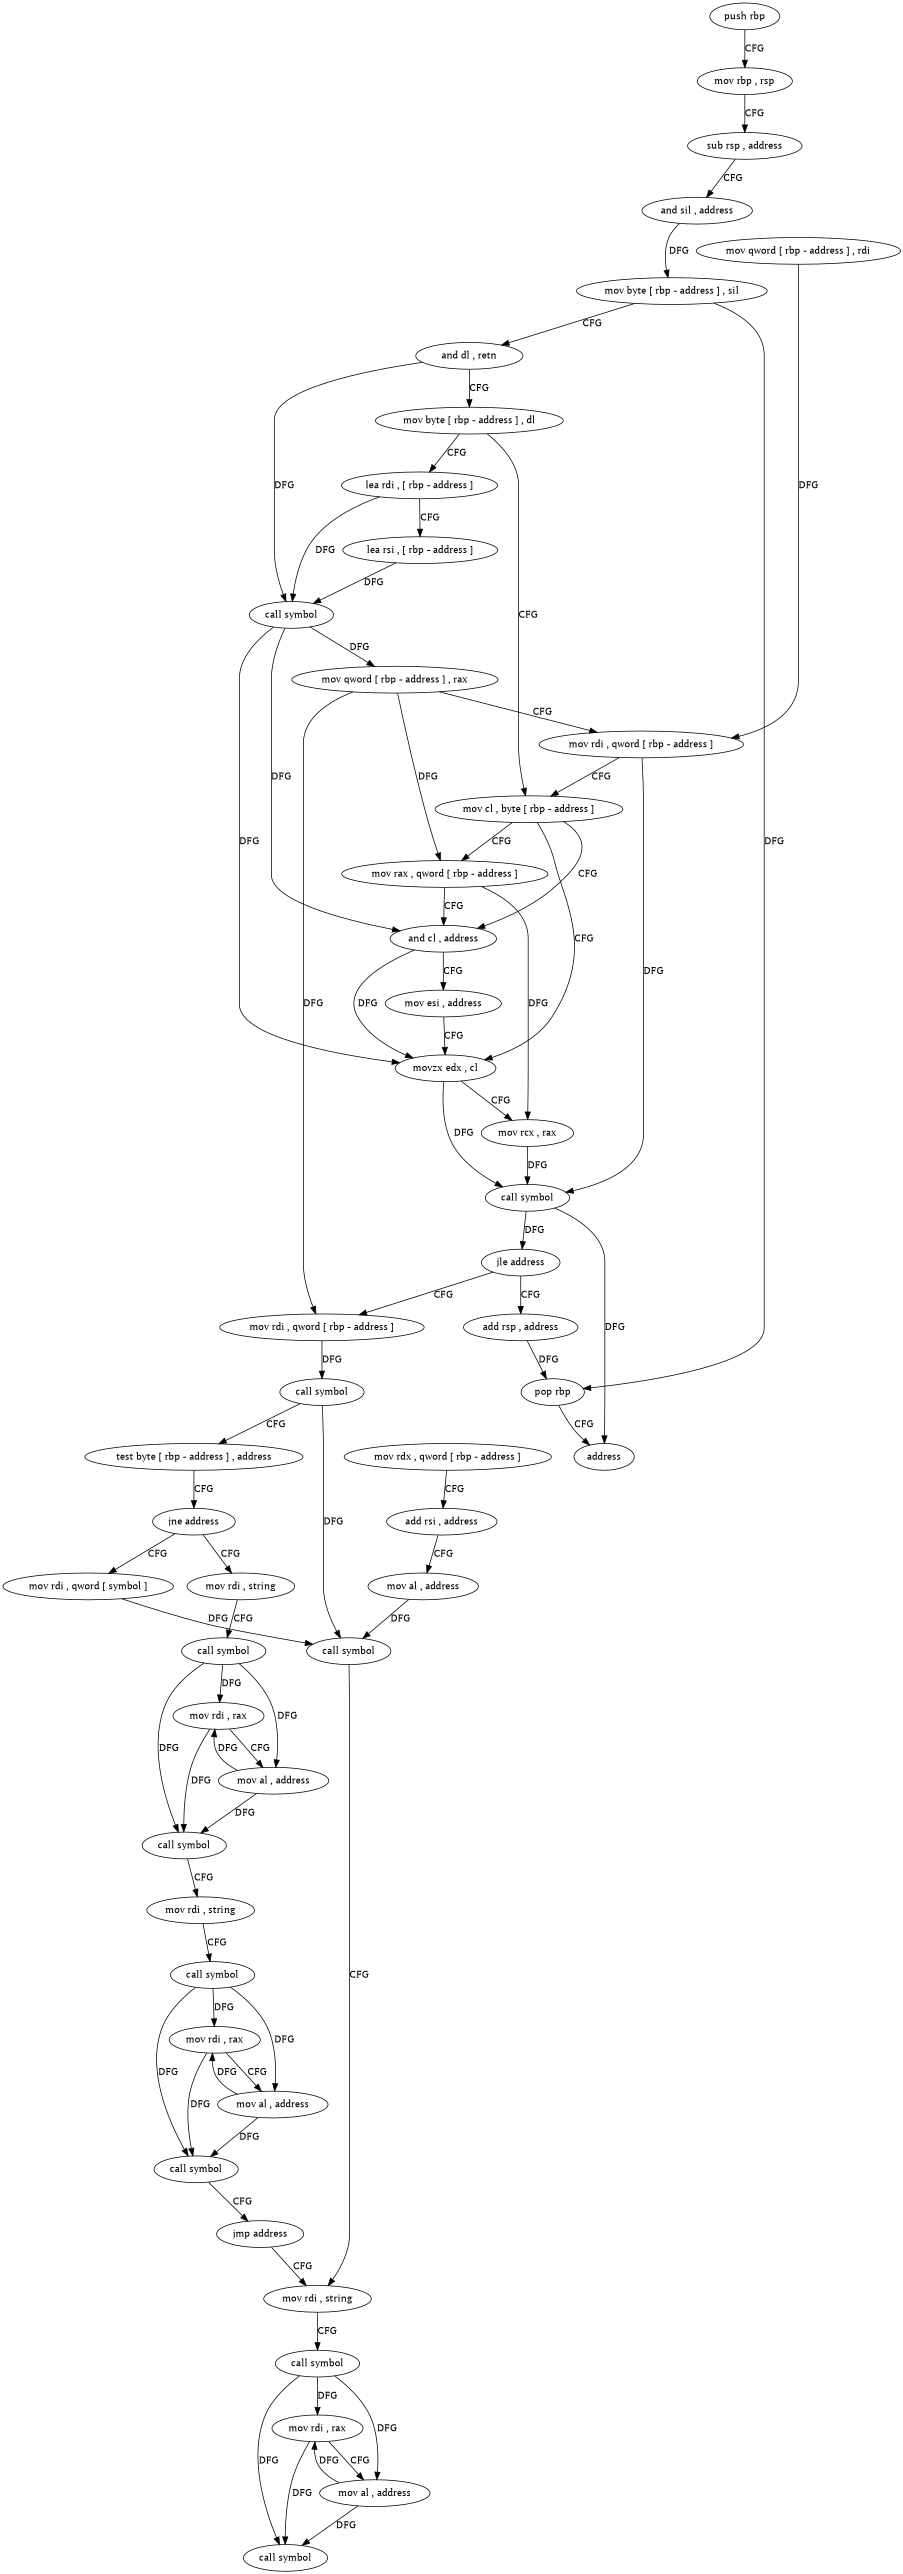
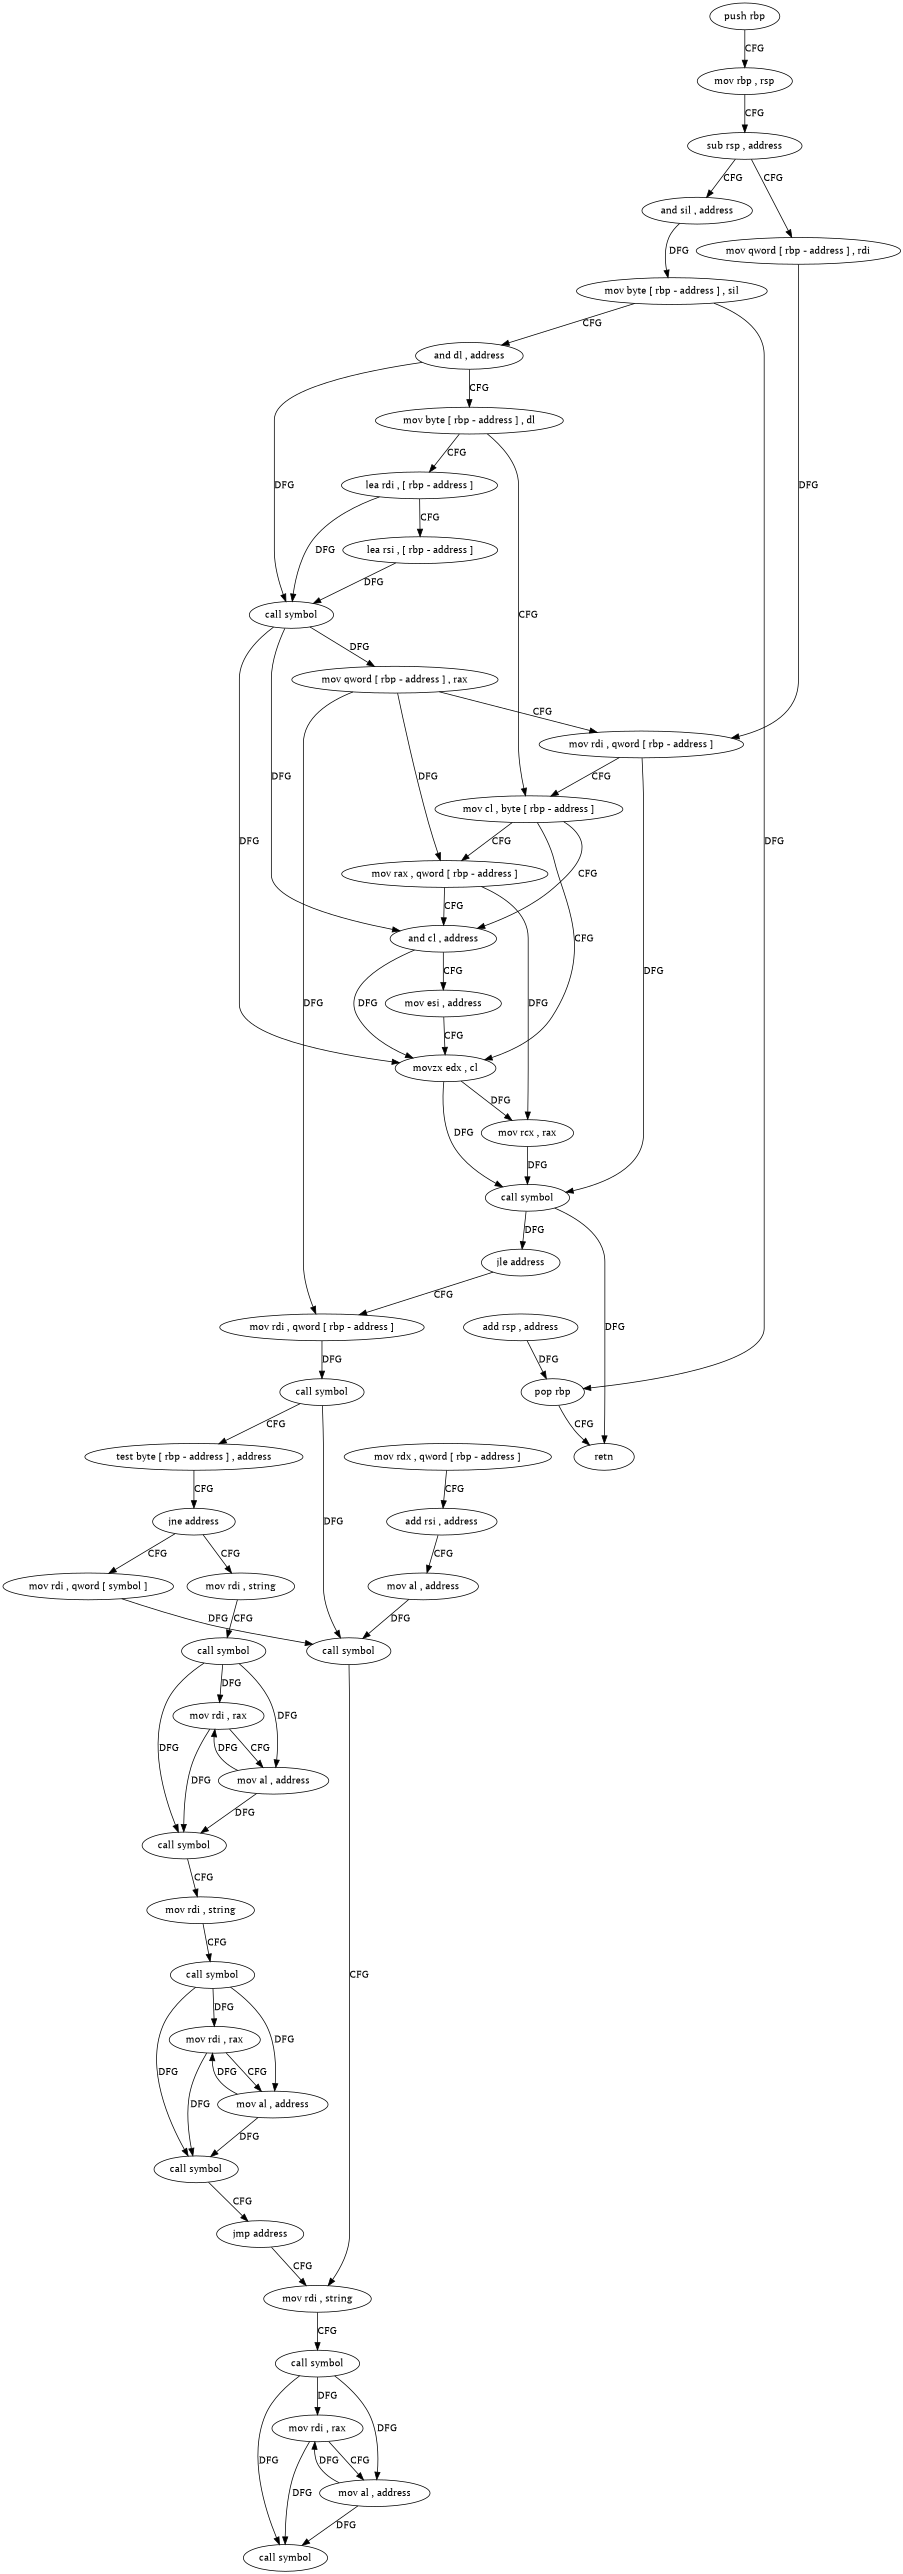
edge "sub rsp , address" -> "mov qword [ rbp - address ] , rdi": added, label "CFG"
node "and dl , retn": label "and dl , retn" -> "and dl , address"
edge "movzx edx , cl" -> "mov rcx , rax": label "CFG" -> "DFG"
edge "jle address" -> "add rsp , address": removed, label "CFG"
node "address": label "address" -> "retn"
